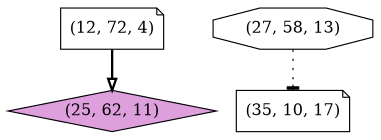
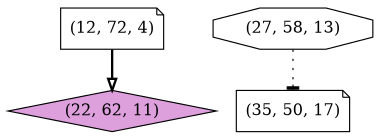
node "(25, 62, 11)": label "(25, 62, 11)" -> "(22, 62, 11)"
node "(35, 10, 17)": label "(35, 10, 17)" -> "(35, 50, 17)"
